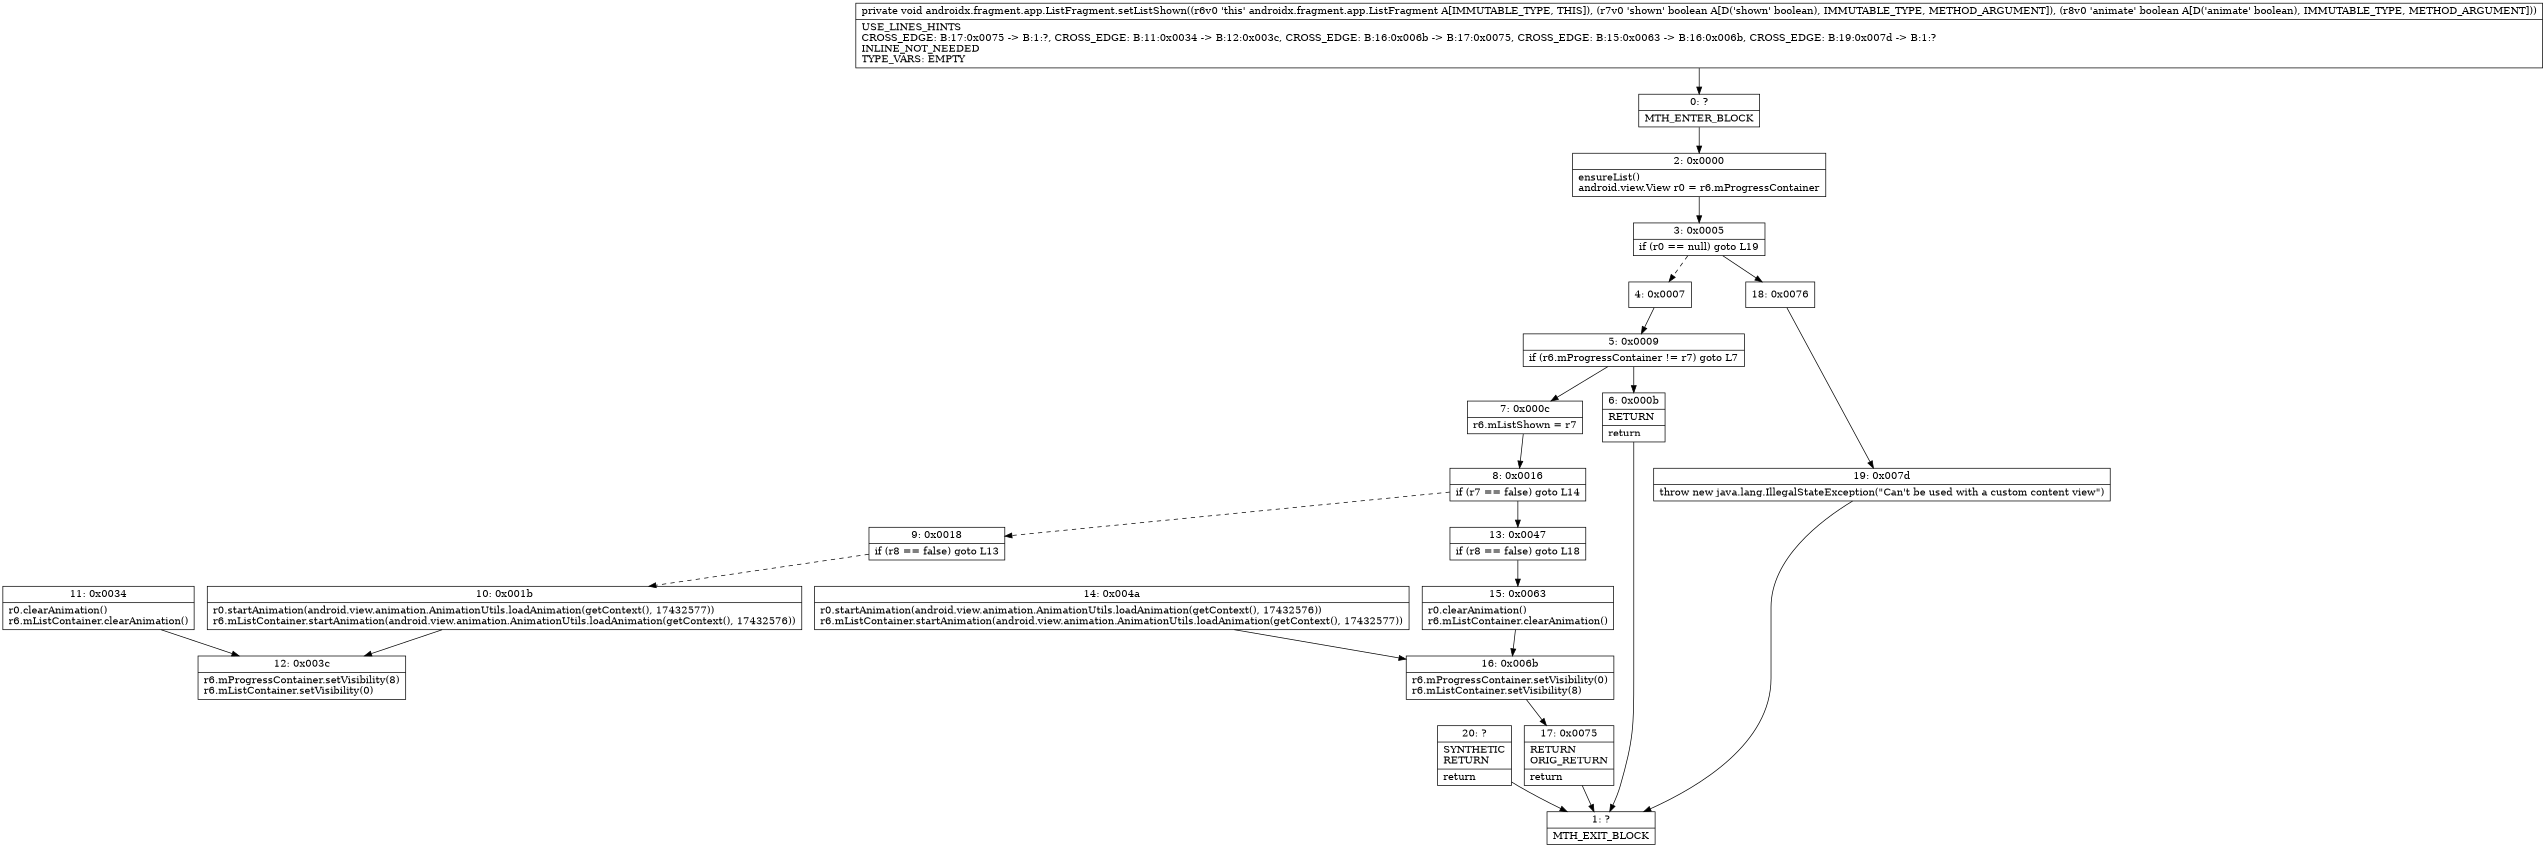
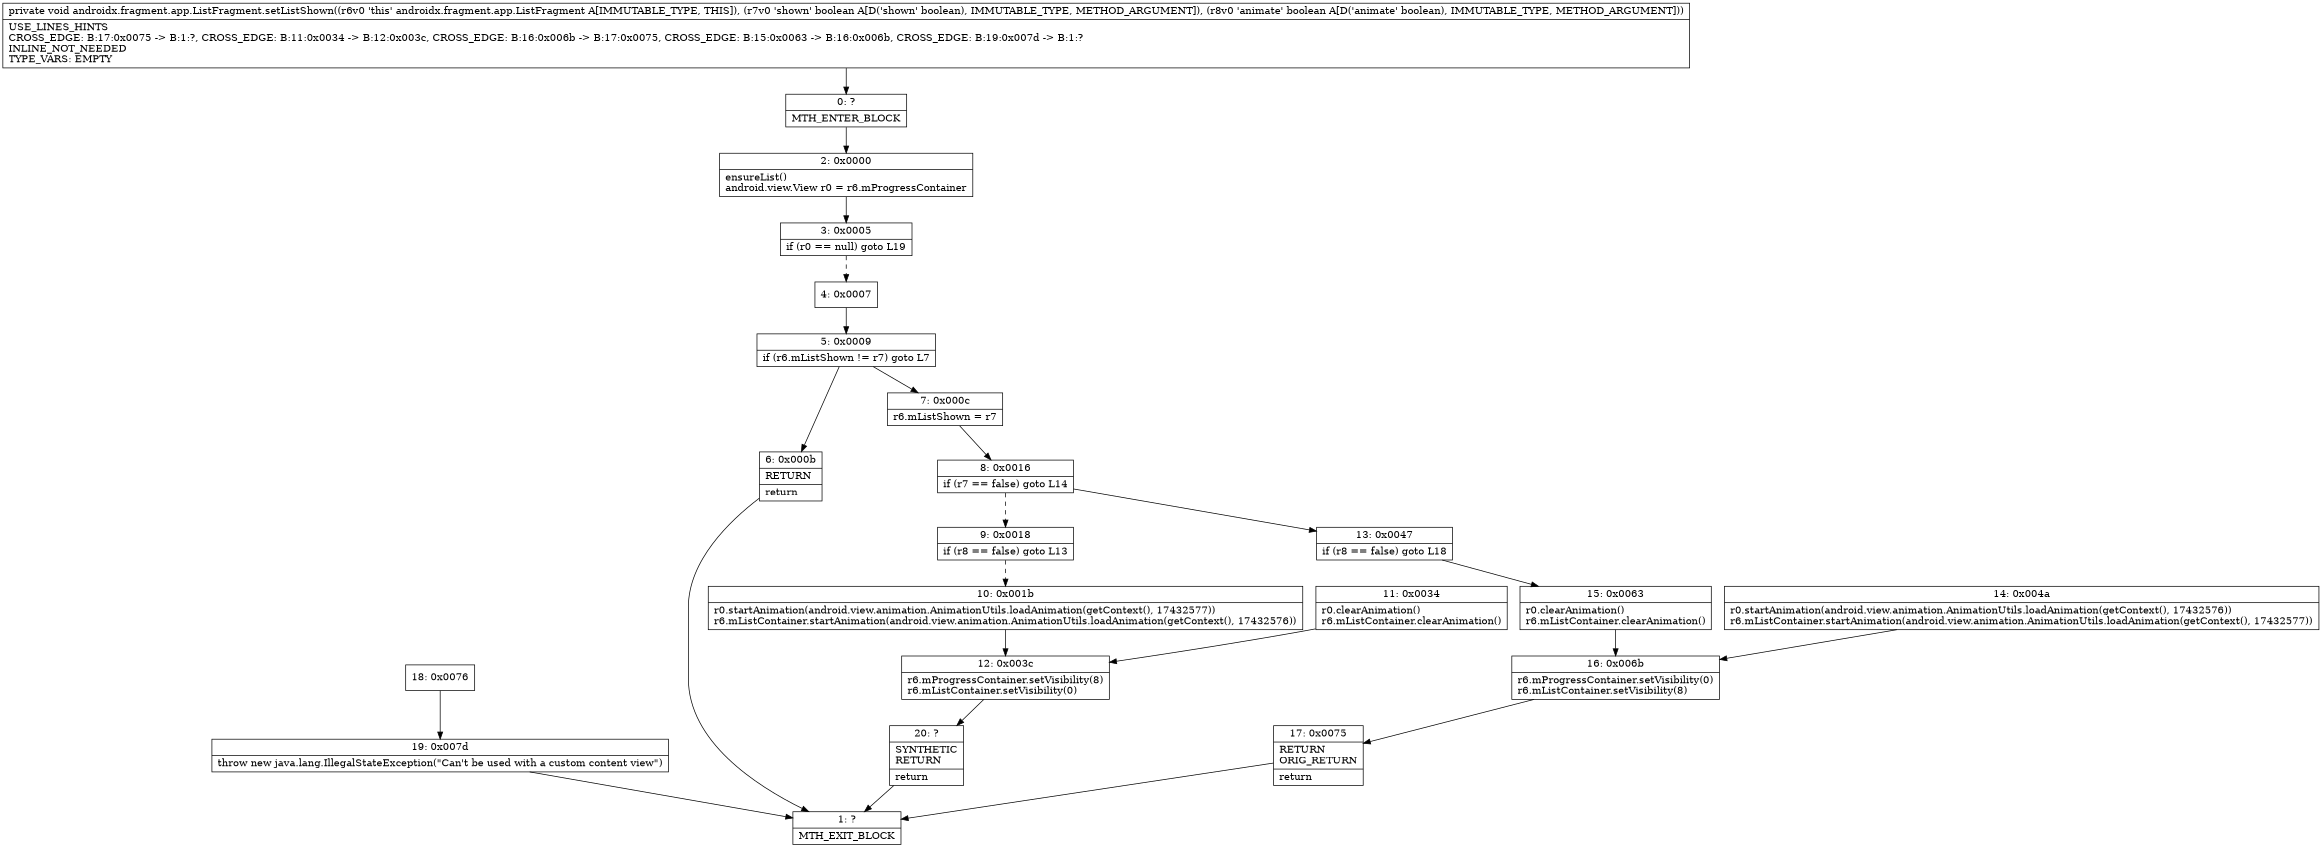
edge "3: 0x0005" -> "18: 0x0076": removed
node "5: 0x0009": text "if (r6.mProgressContainer != r7) goto L7" -> "if (r6.mListShown != r7) goto L7"
edge "12: 0x003c" -> "20: ?": added
